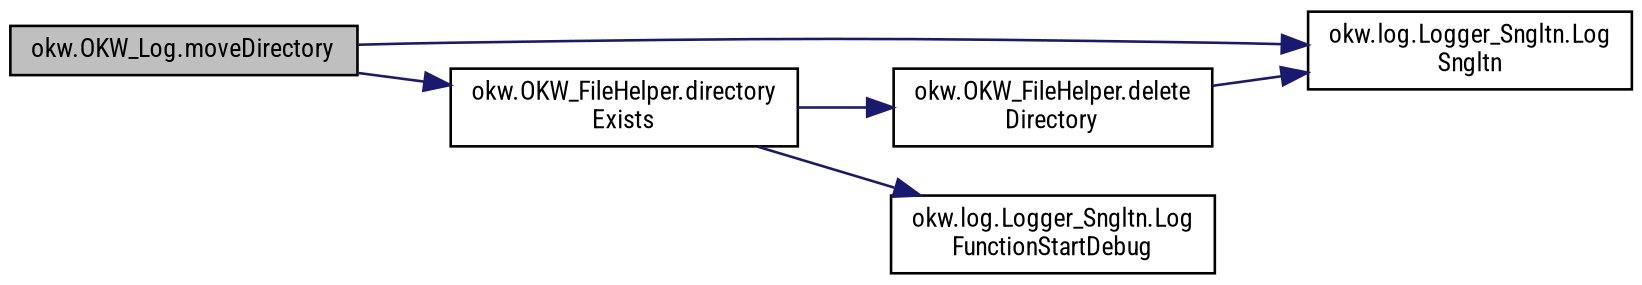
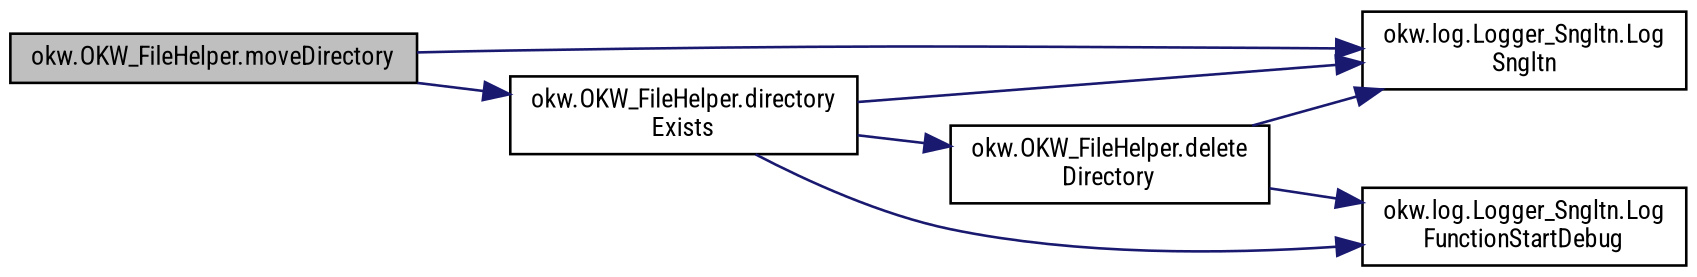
node "okw.OKW_Log.moveDirectory": label "okw.OKW_Log.moveDirectory" -> "okw.OKW_FileHelper.moveDirectory"
edge "okw.OKW_FileHelper.directory Exists" -> "okw.log.Logger_Sngltn.Log Sngltn": added
edge "okw.OKW_FileHelper.delete Directory" -> "okw.log.Logger_Sngltn.Log FunctionStartDebug": added
